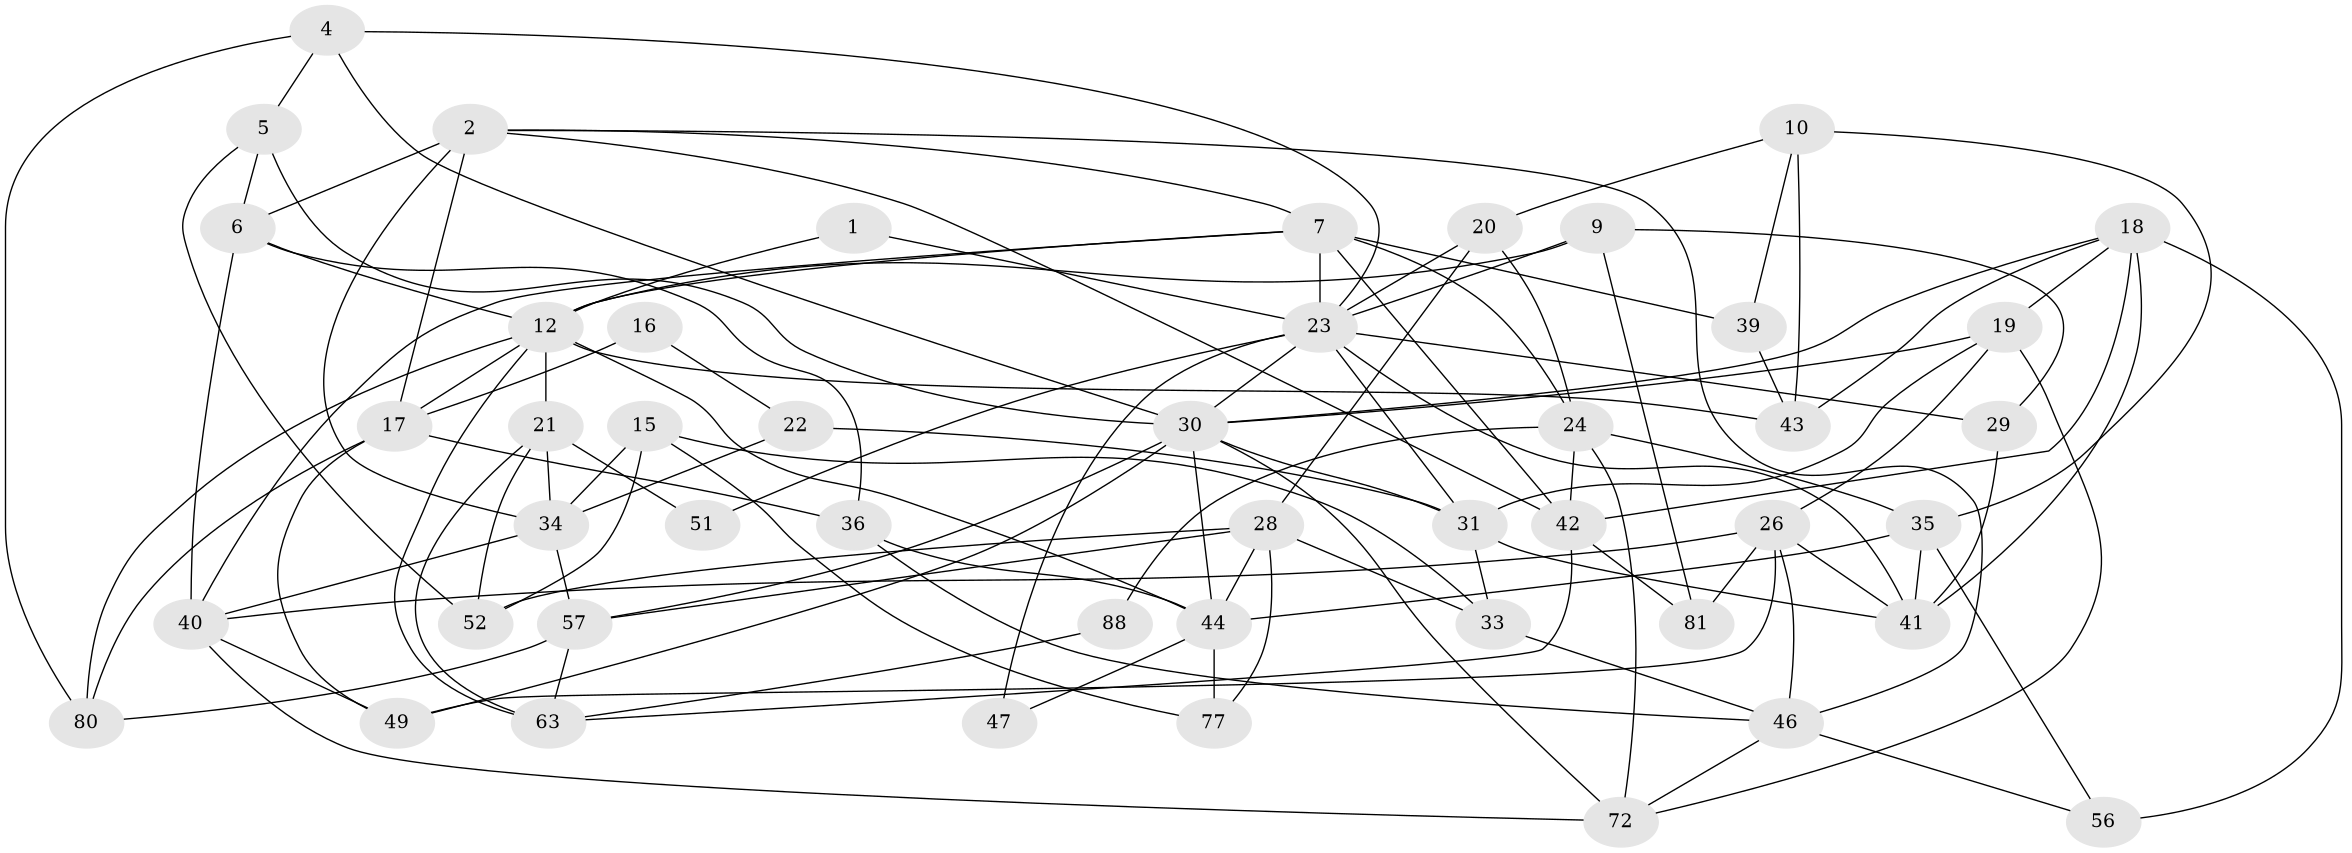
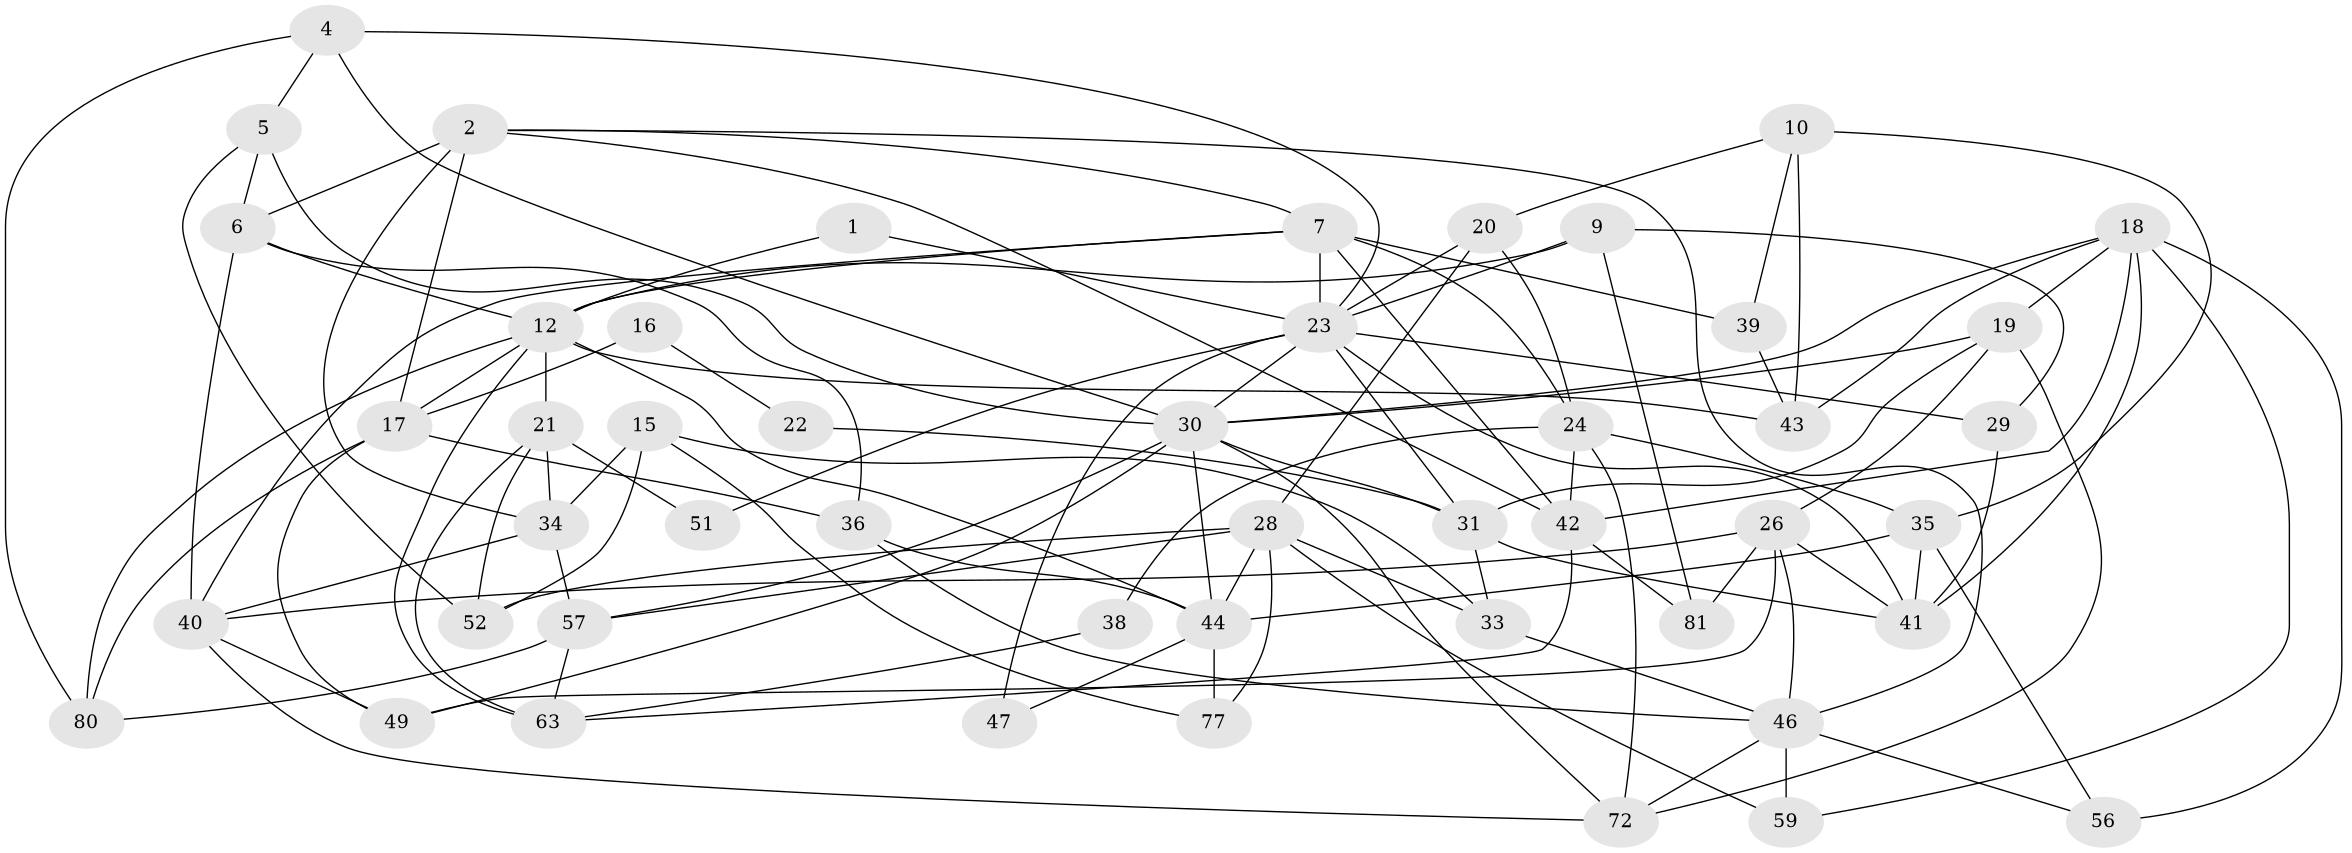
edge "22" -- "34": removed
node "88": label "88" -> "38"
node "59": added
